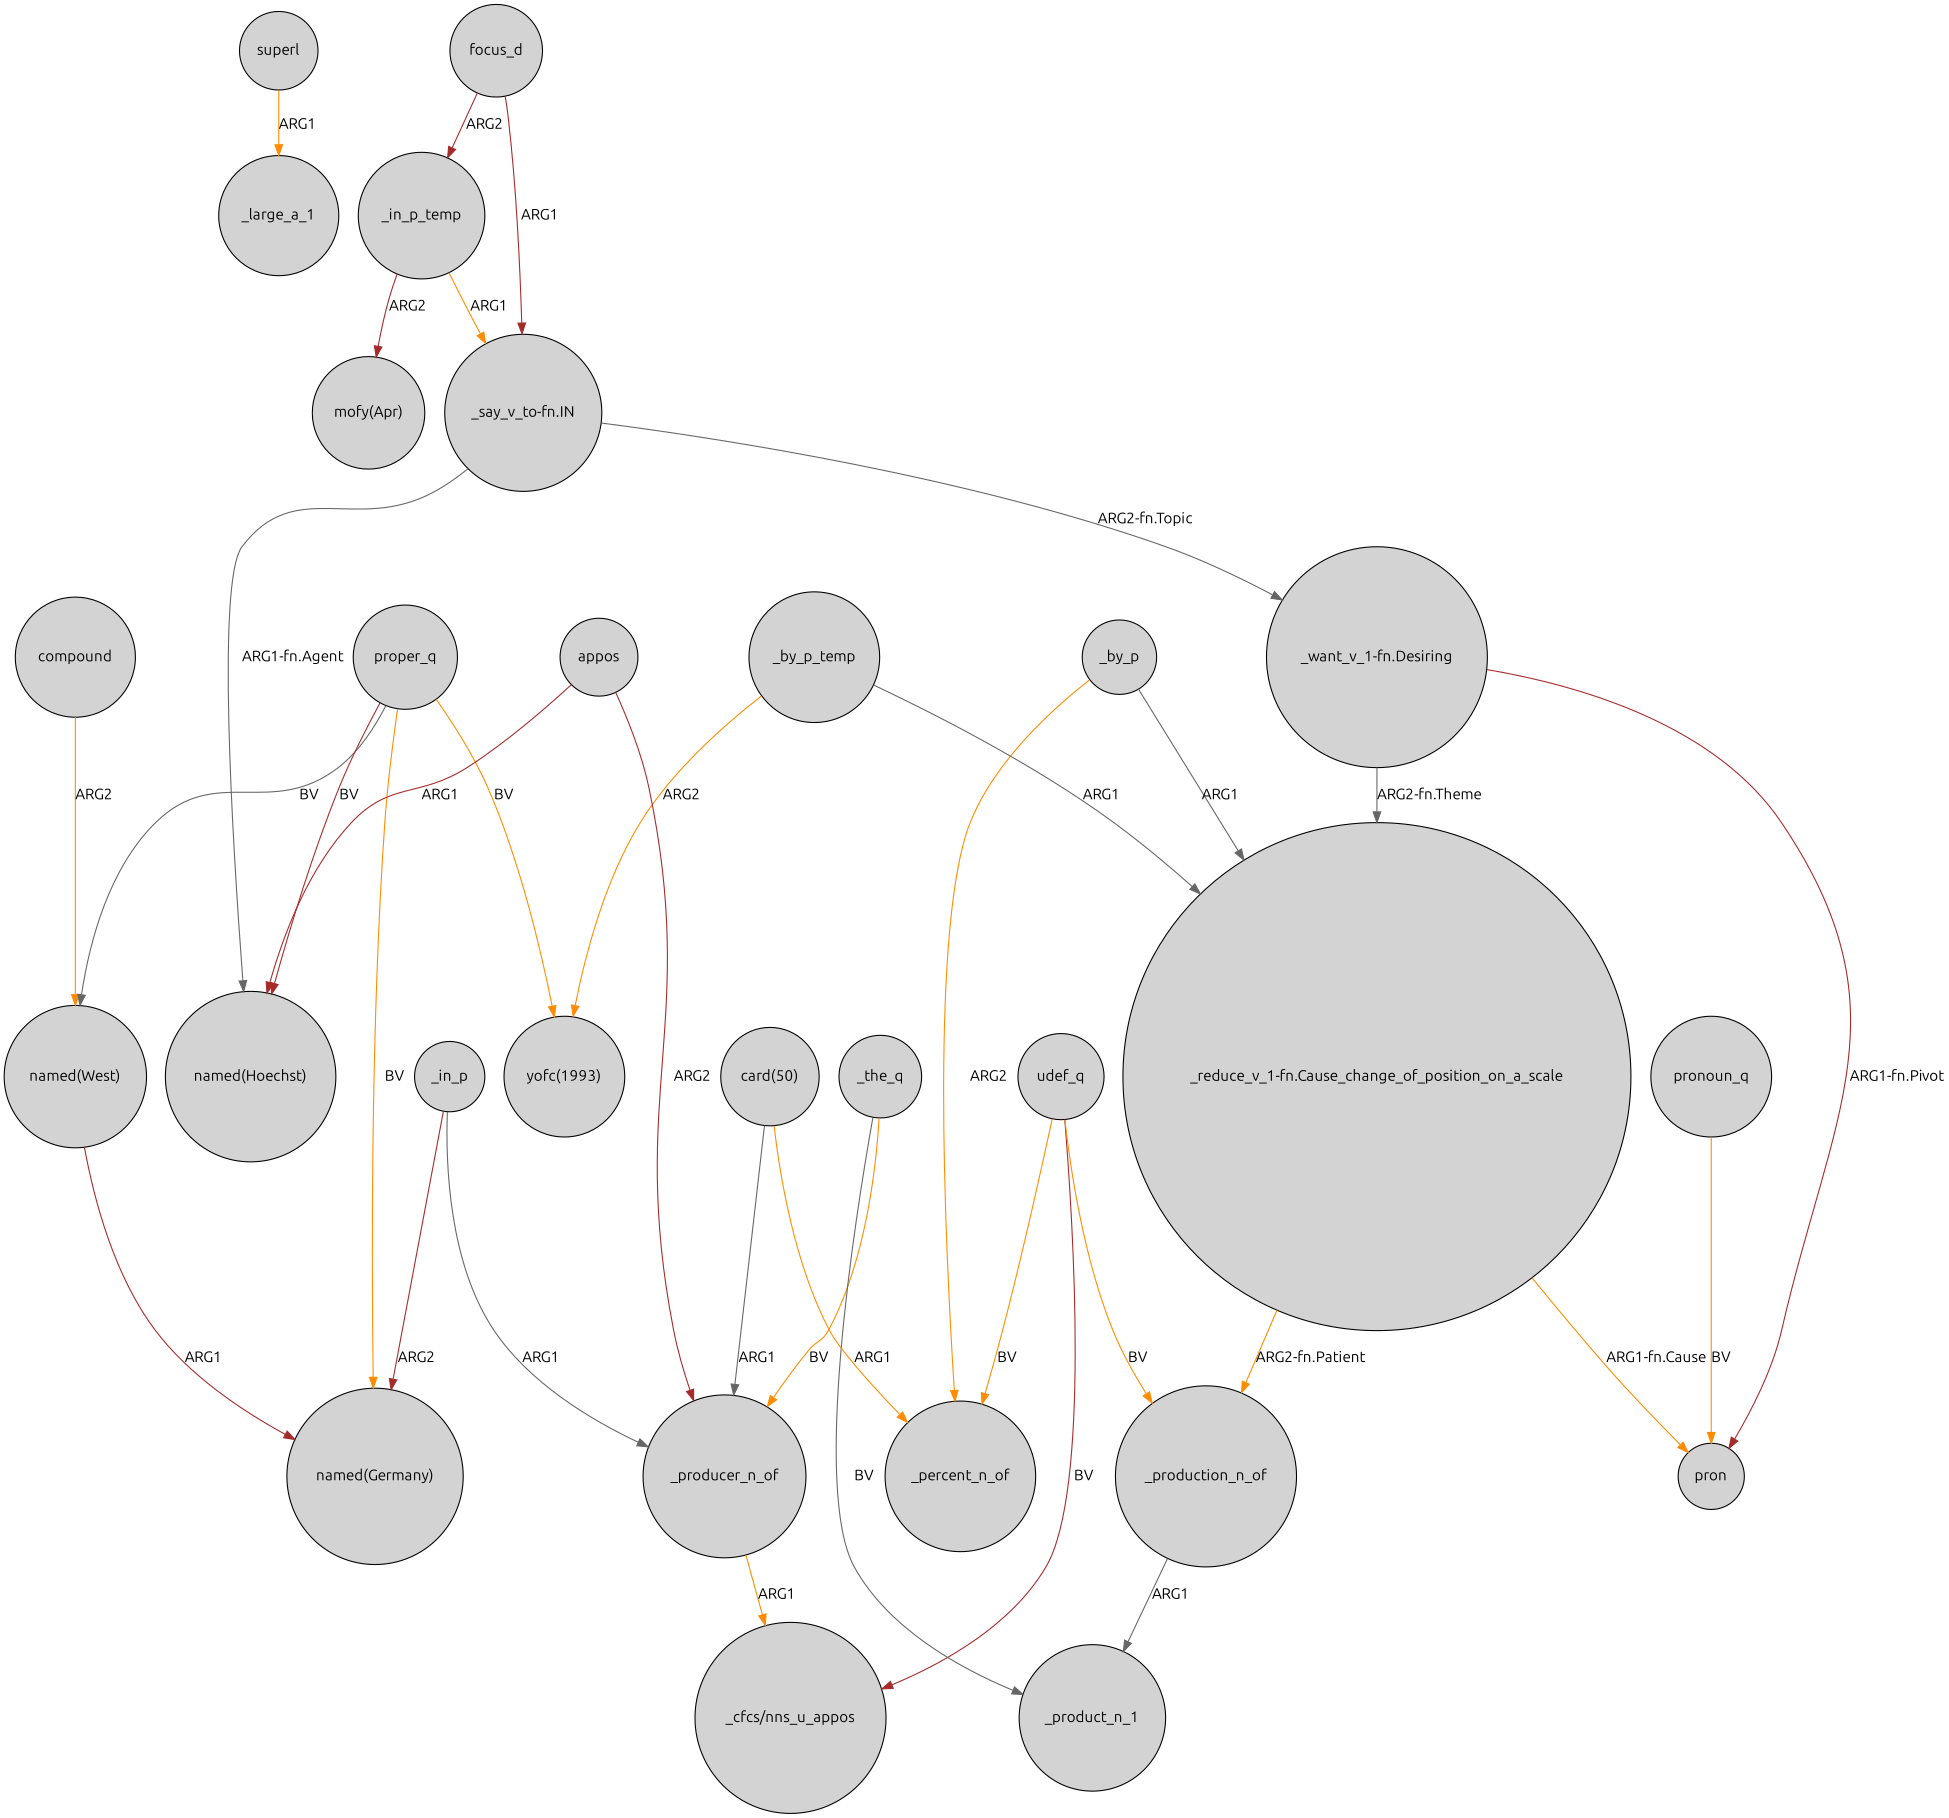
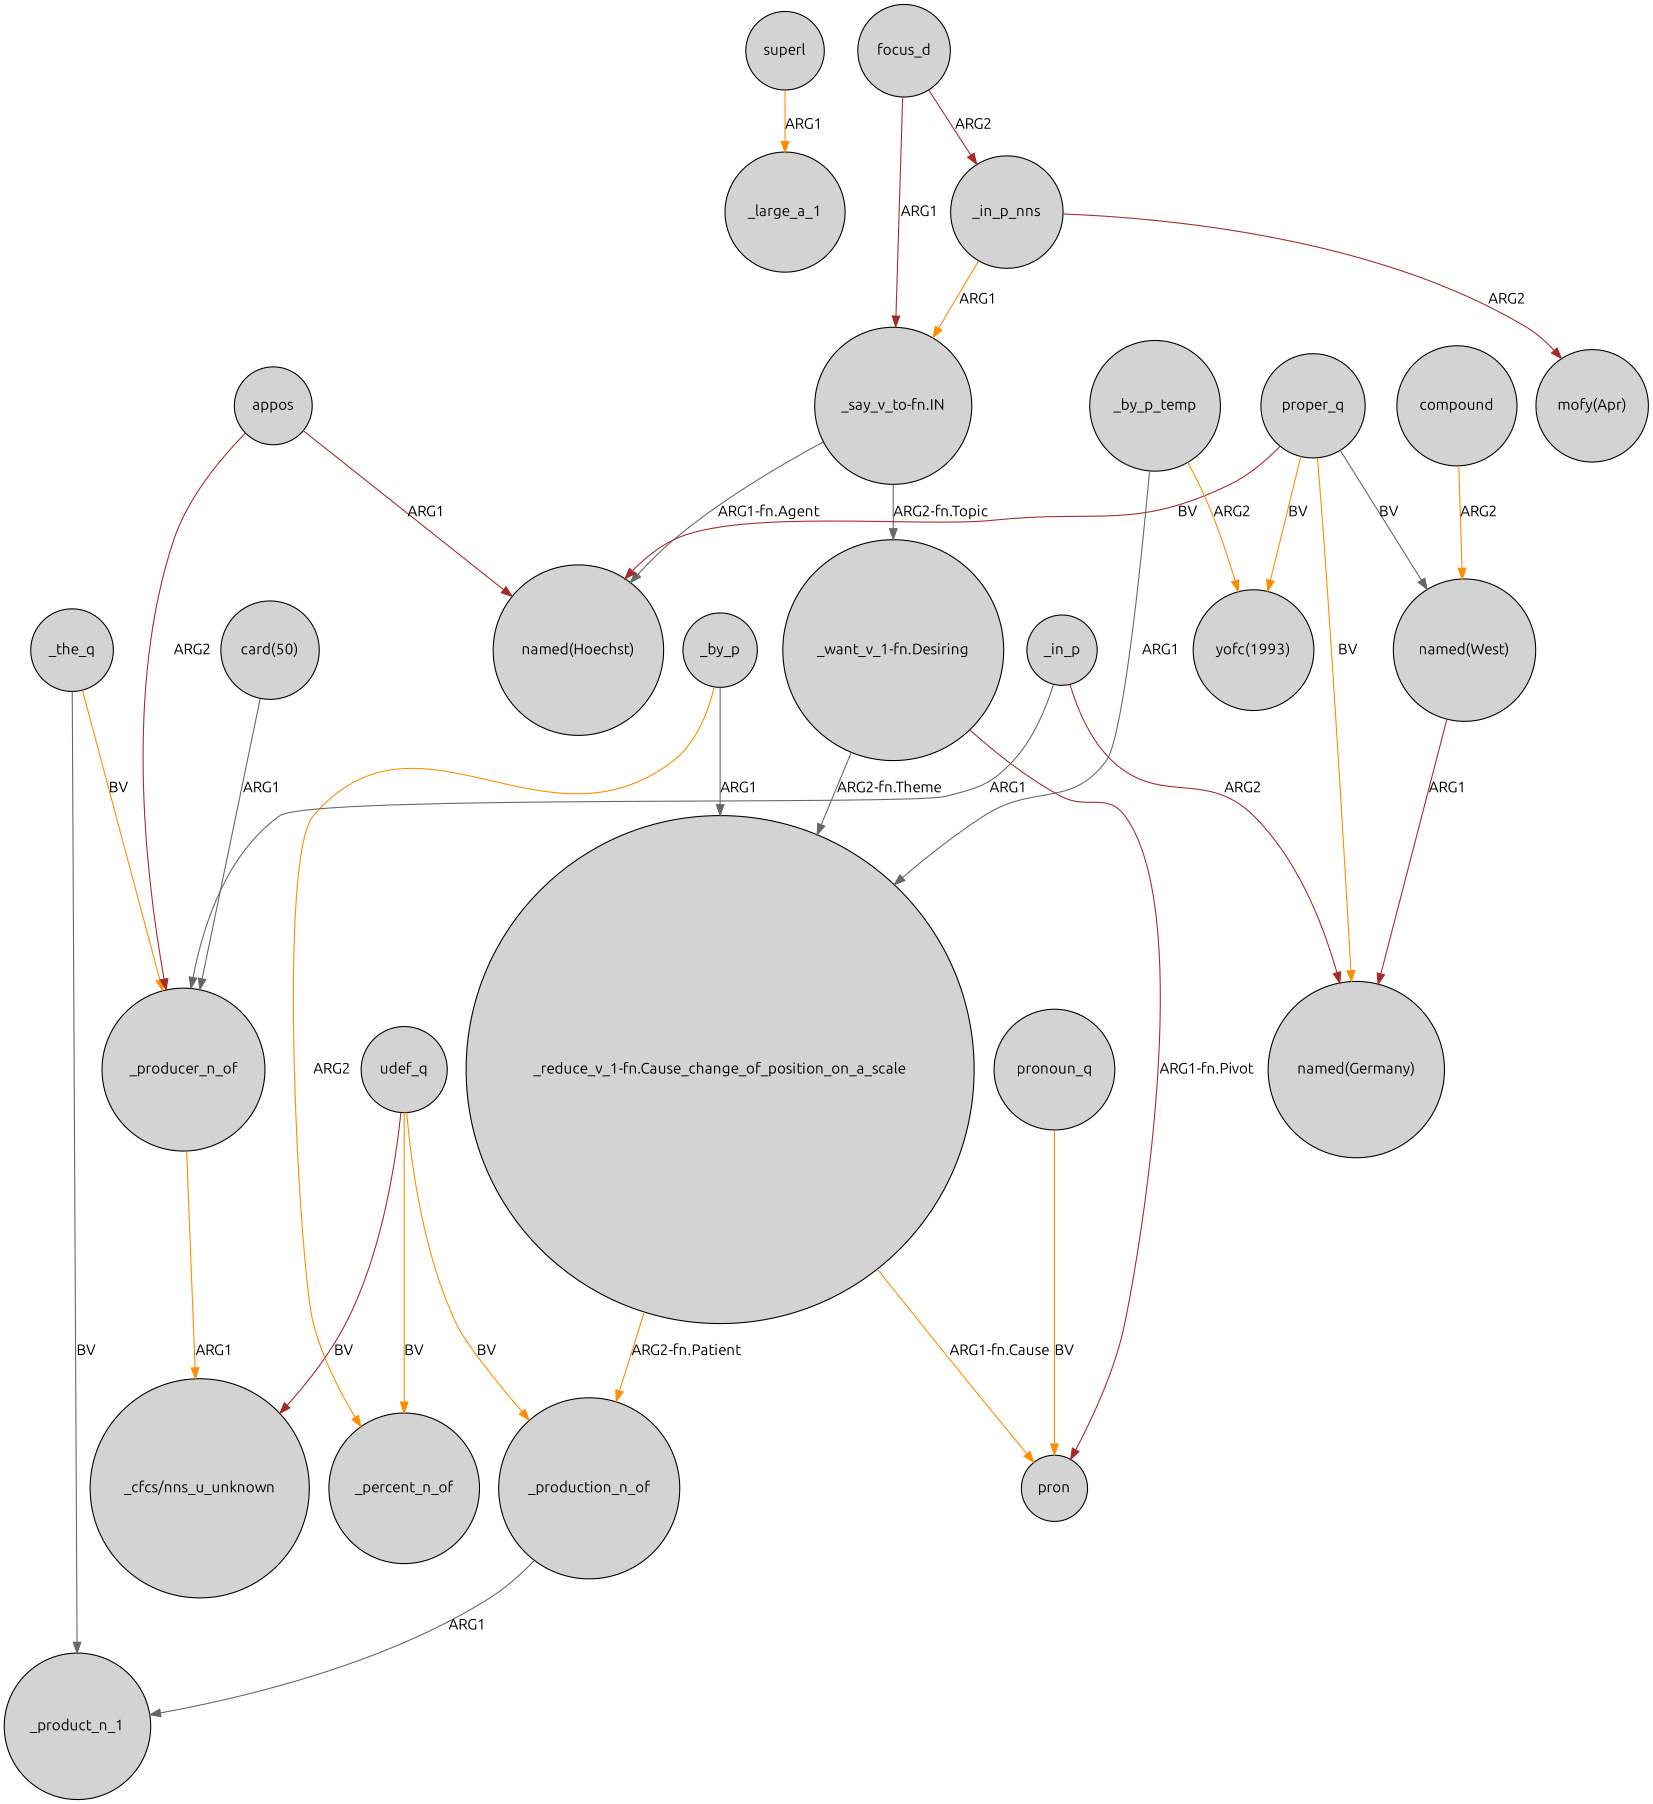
node "_in_p_temp": label "_in_p_temp" -> "_in_p_nns"
edge "card(50)" -> "_percent_n_of": removed, label "ARG1"
node "_cfcs/nns_u_appos": label "_cfcs/nns_u_appos" -> "_cfcs/nns_u_unknown"
